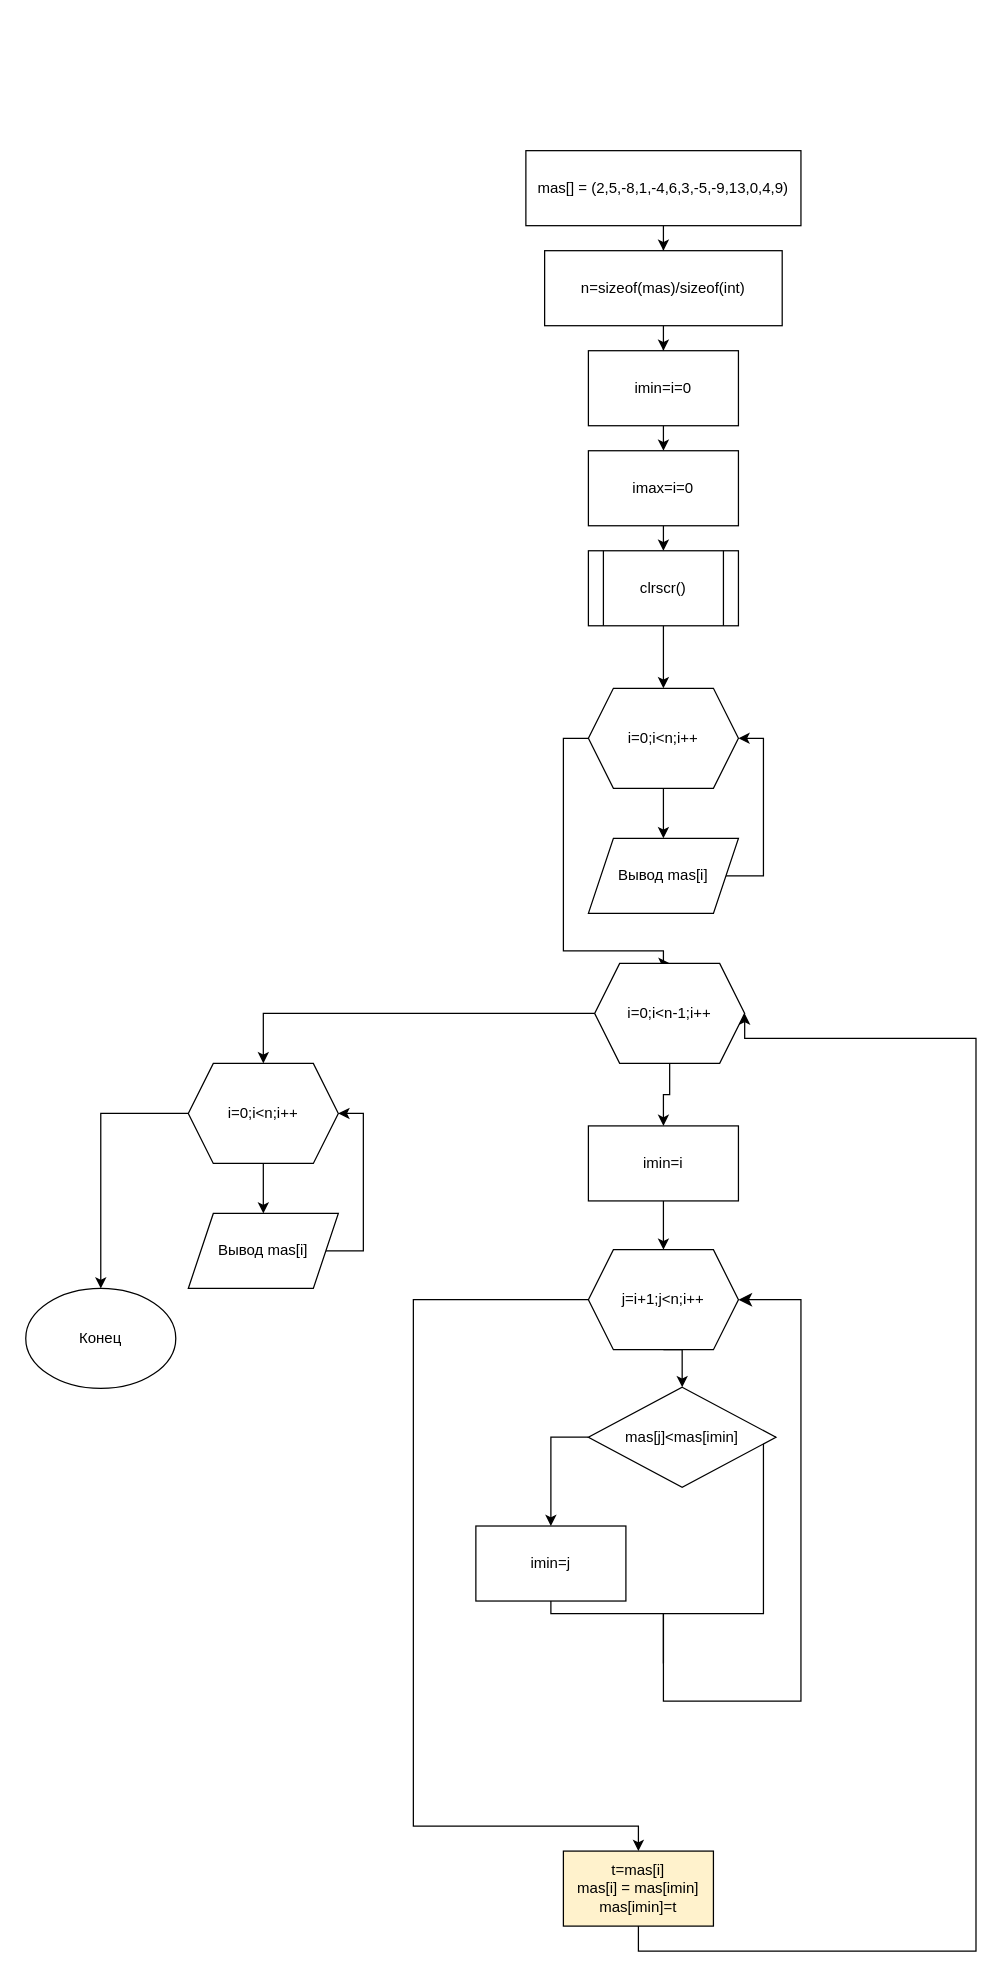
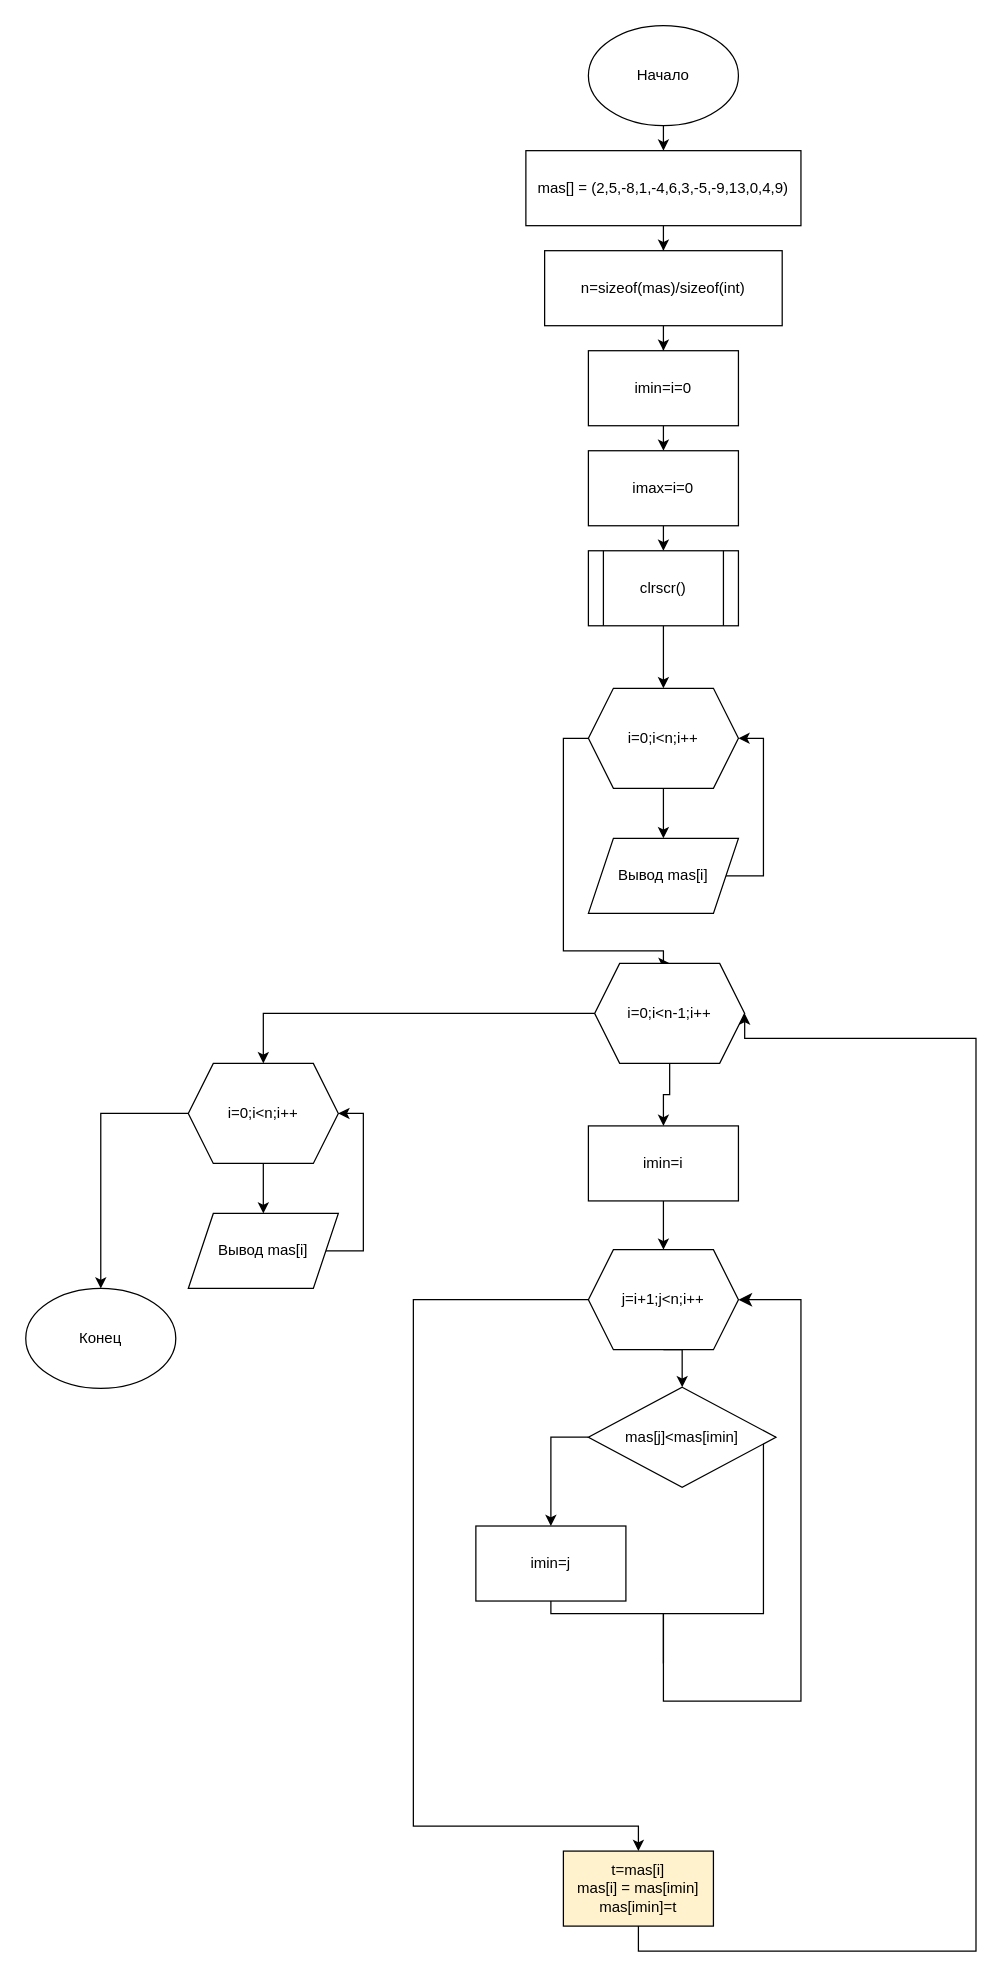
node "Начало": added
edge "Начало" -> "mas[] = (2,5,-8,1,-4,6,3,-5,-9,13,0,4,9)": added
